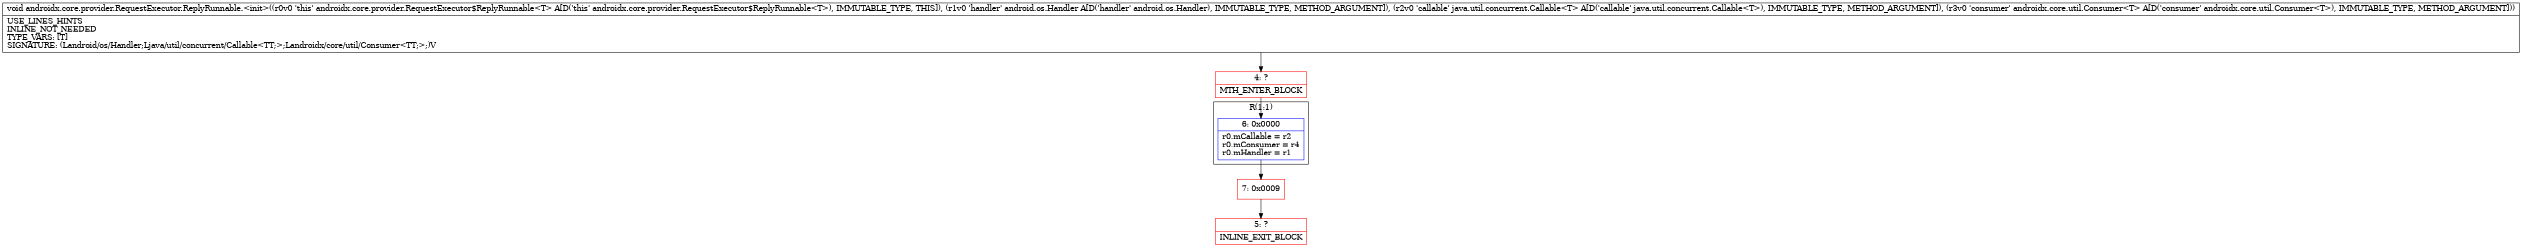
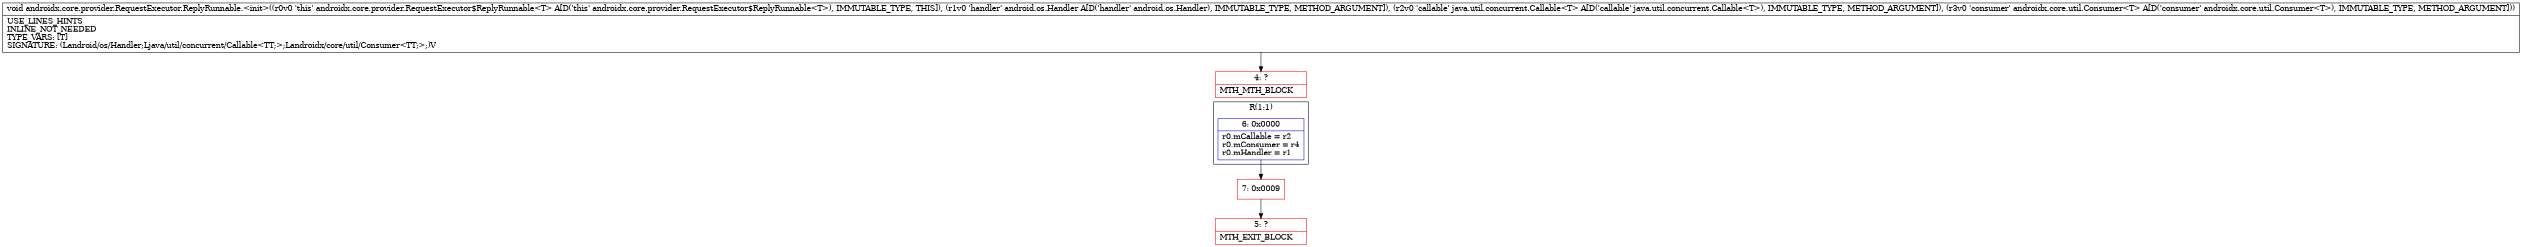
node "4: ?": text "MTH_ENTER_BLOCK" -> "MTH_MTH_BLOCK"
edge "4: ?" -> "6: 0x0000": removed
node "5: ?": text "INLINE_EXIT_BLOCK" -> "MTH_EXIT_BLOCK"
